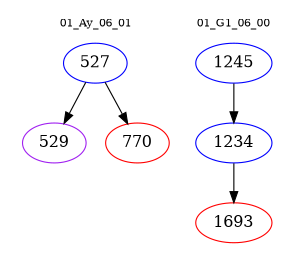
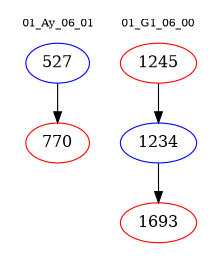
node "1245": color blue -> red
node "529": removed
